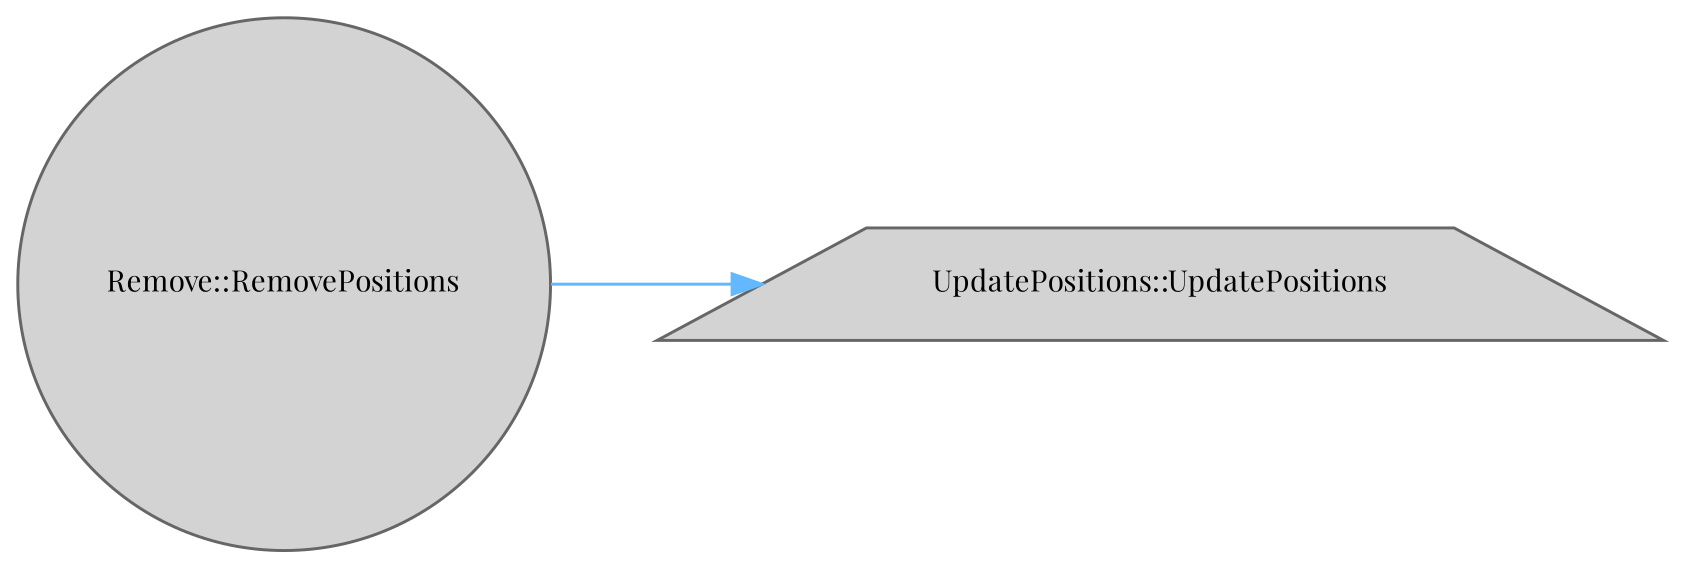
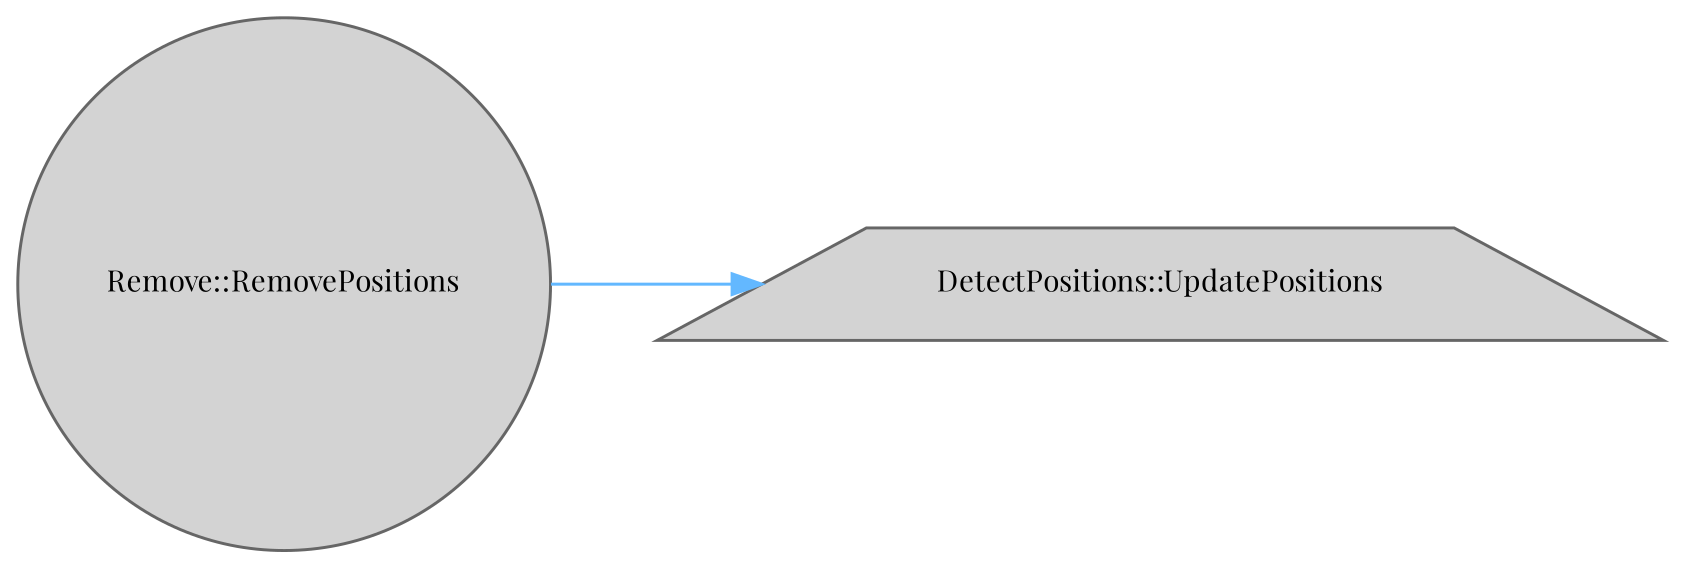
node "UpdatePositions::UpdatePositions": label "UpdatePositions::UpdatePositions" -> "DetectPositions::UpdatePositions"
